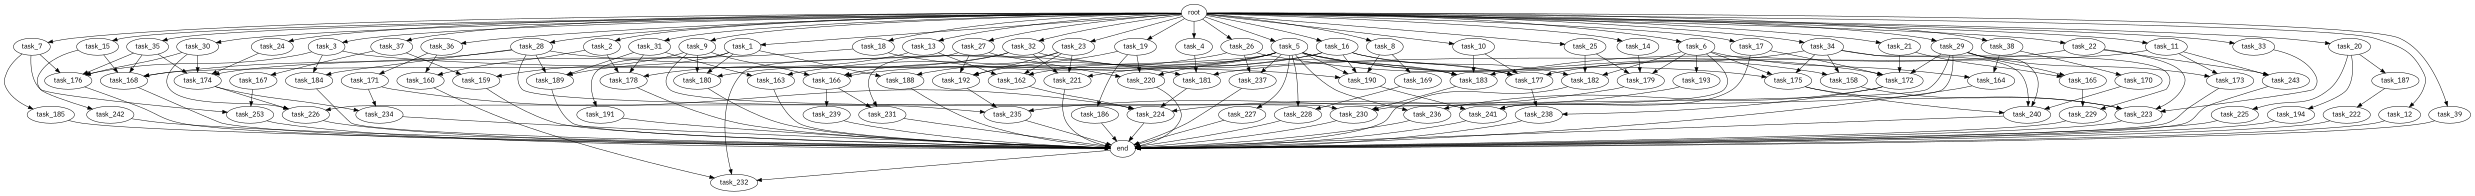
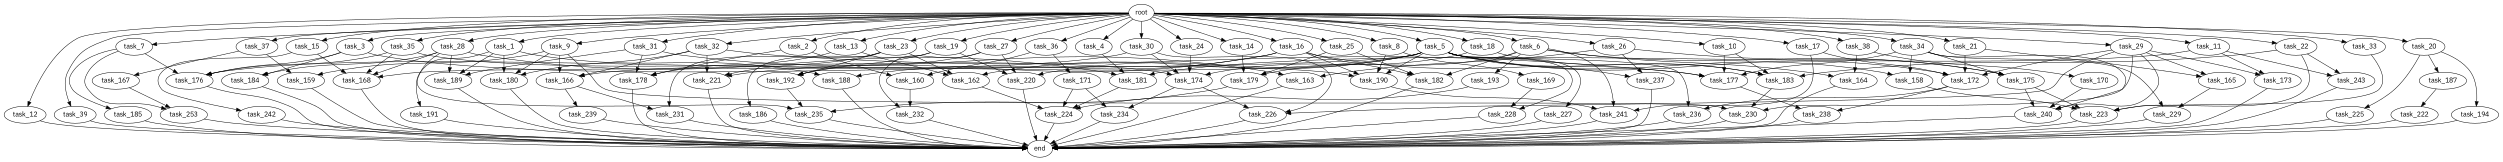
edge "end" -> "task_232": reversed
